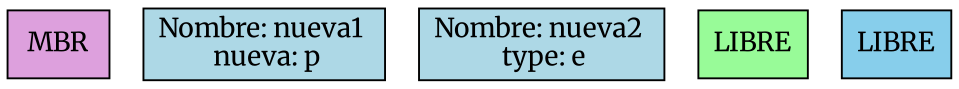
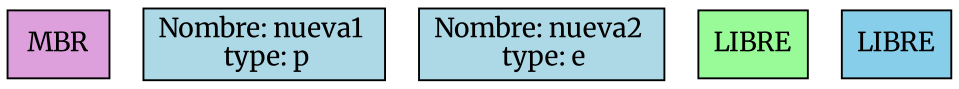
node "Nombre: nueva1 nueva: p": label "Nombre: nueva1 nueva: p" -> "Nombre: nueva1 type: p"
